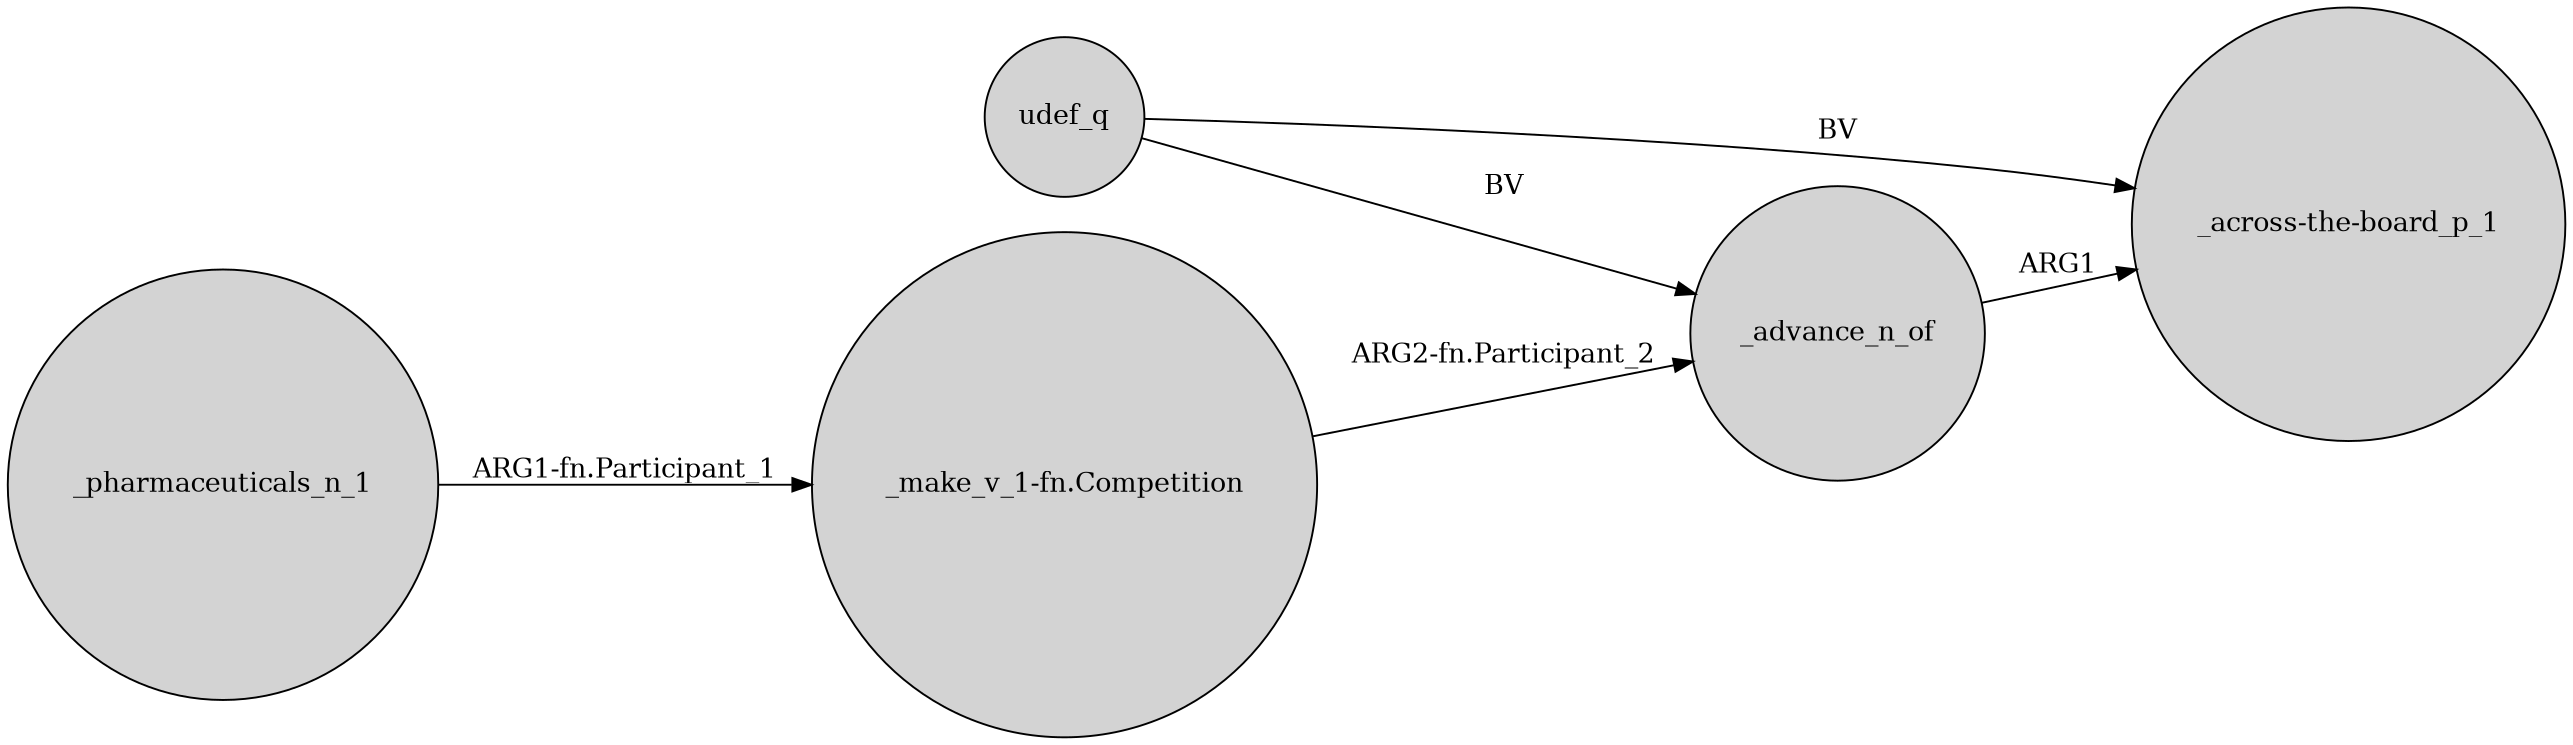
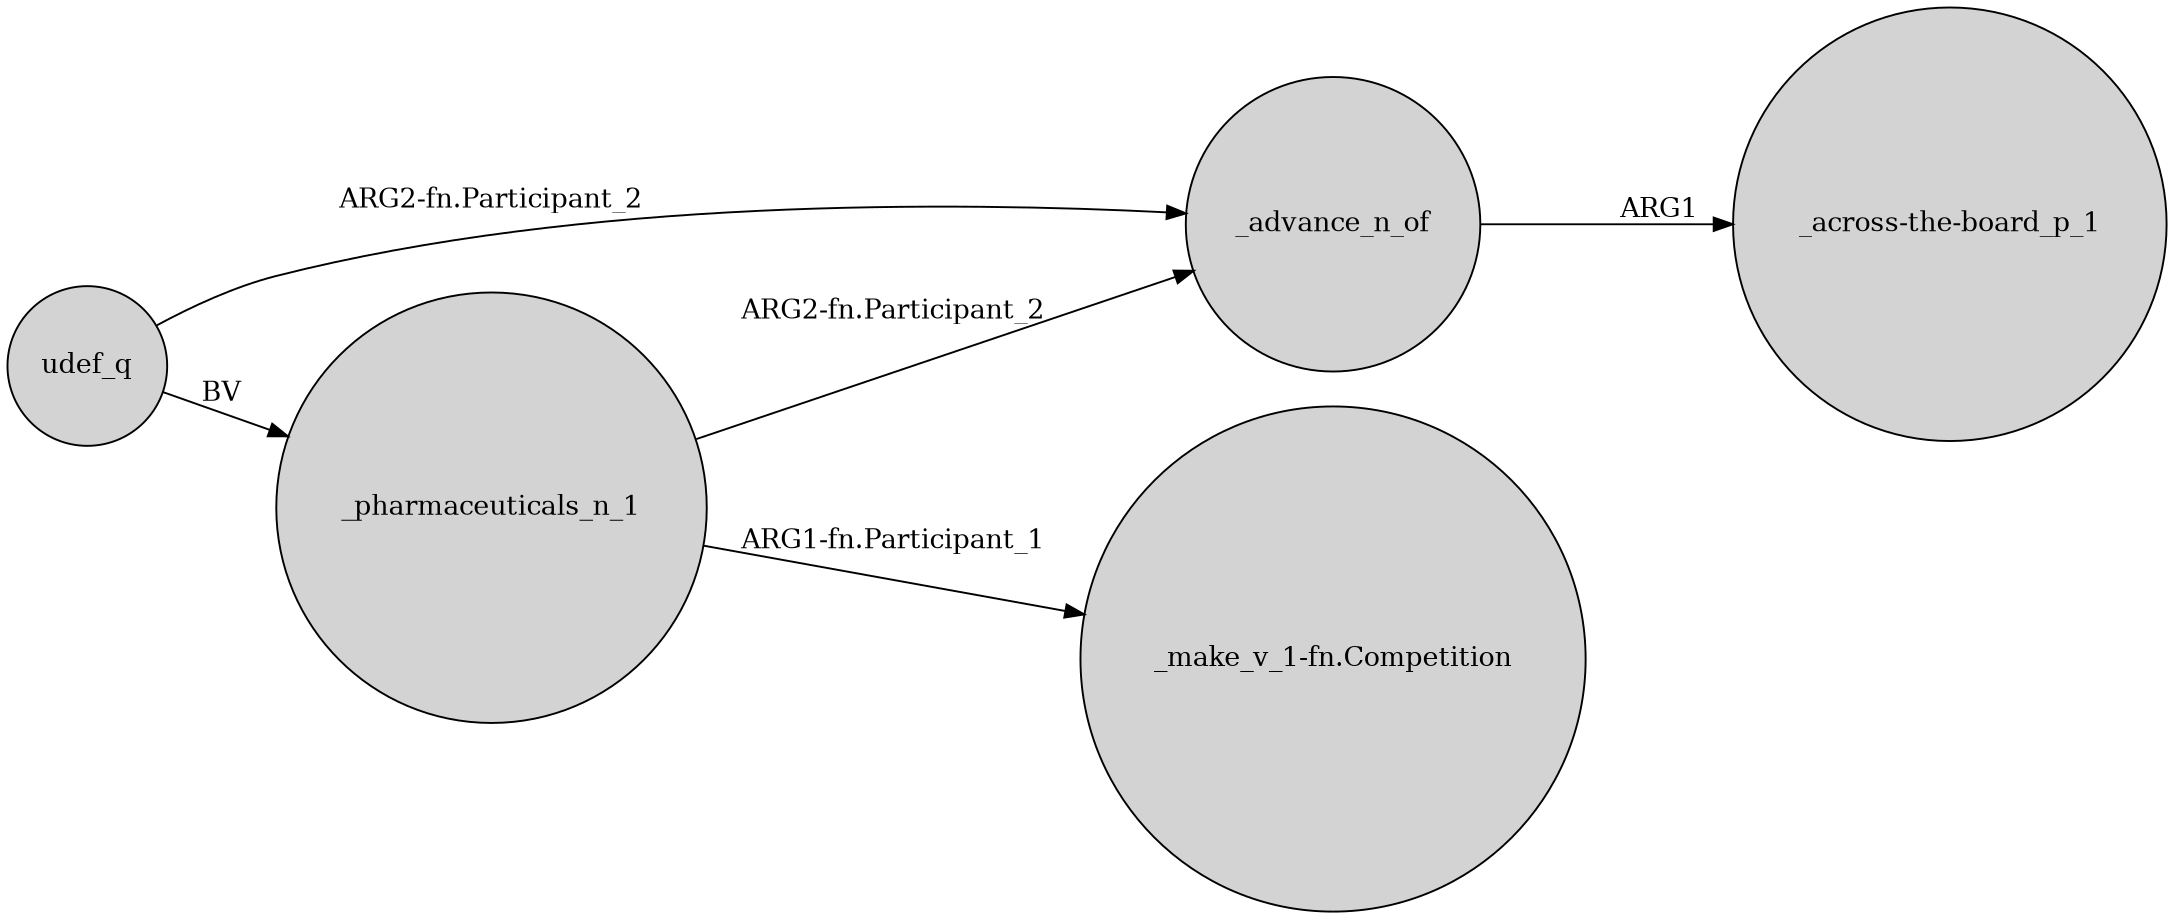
edge "udef_q" -> "_across-the-board_p_1": now "udef_q" -> "_pharmaceuticals_n_1"
edge "udef_q" -> "_advance_n_of": label "BV" -> "ARG2-fn.Participant_2"
edge "_make_v_1-fn.Competition" -> "_advance_n_of": now "_pharmaceuticals_n_1" -> "_advance_n_of"
